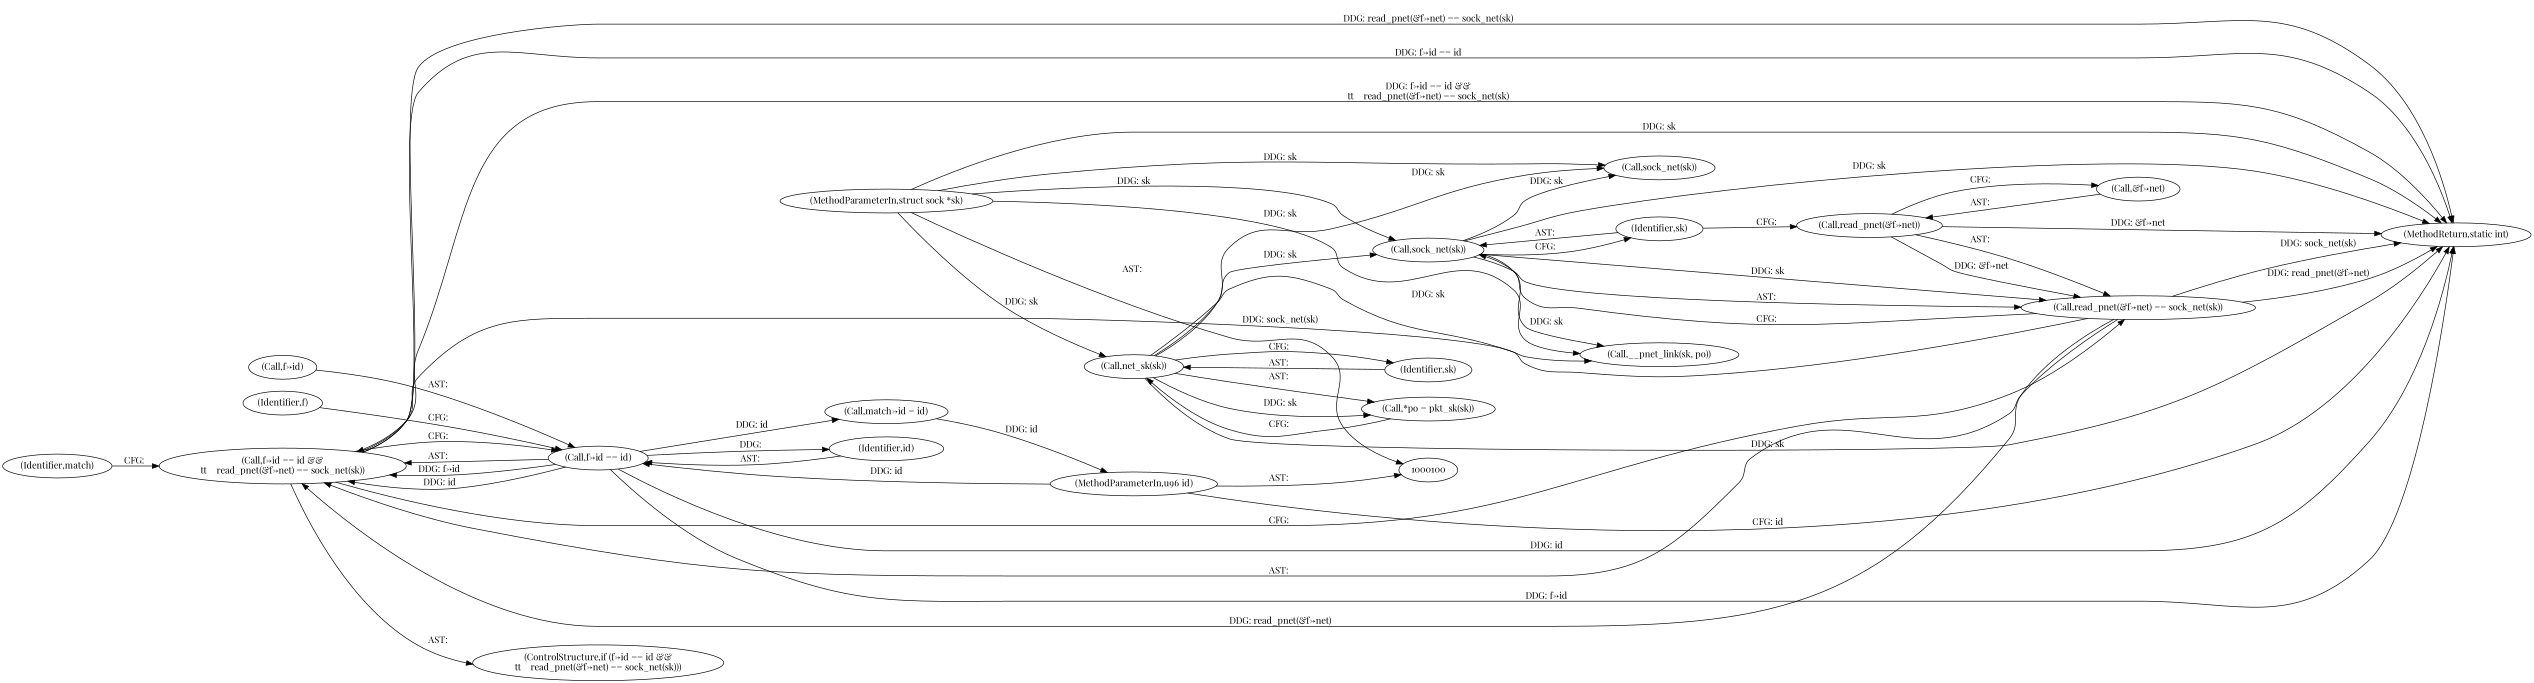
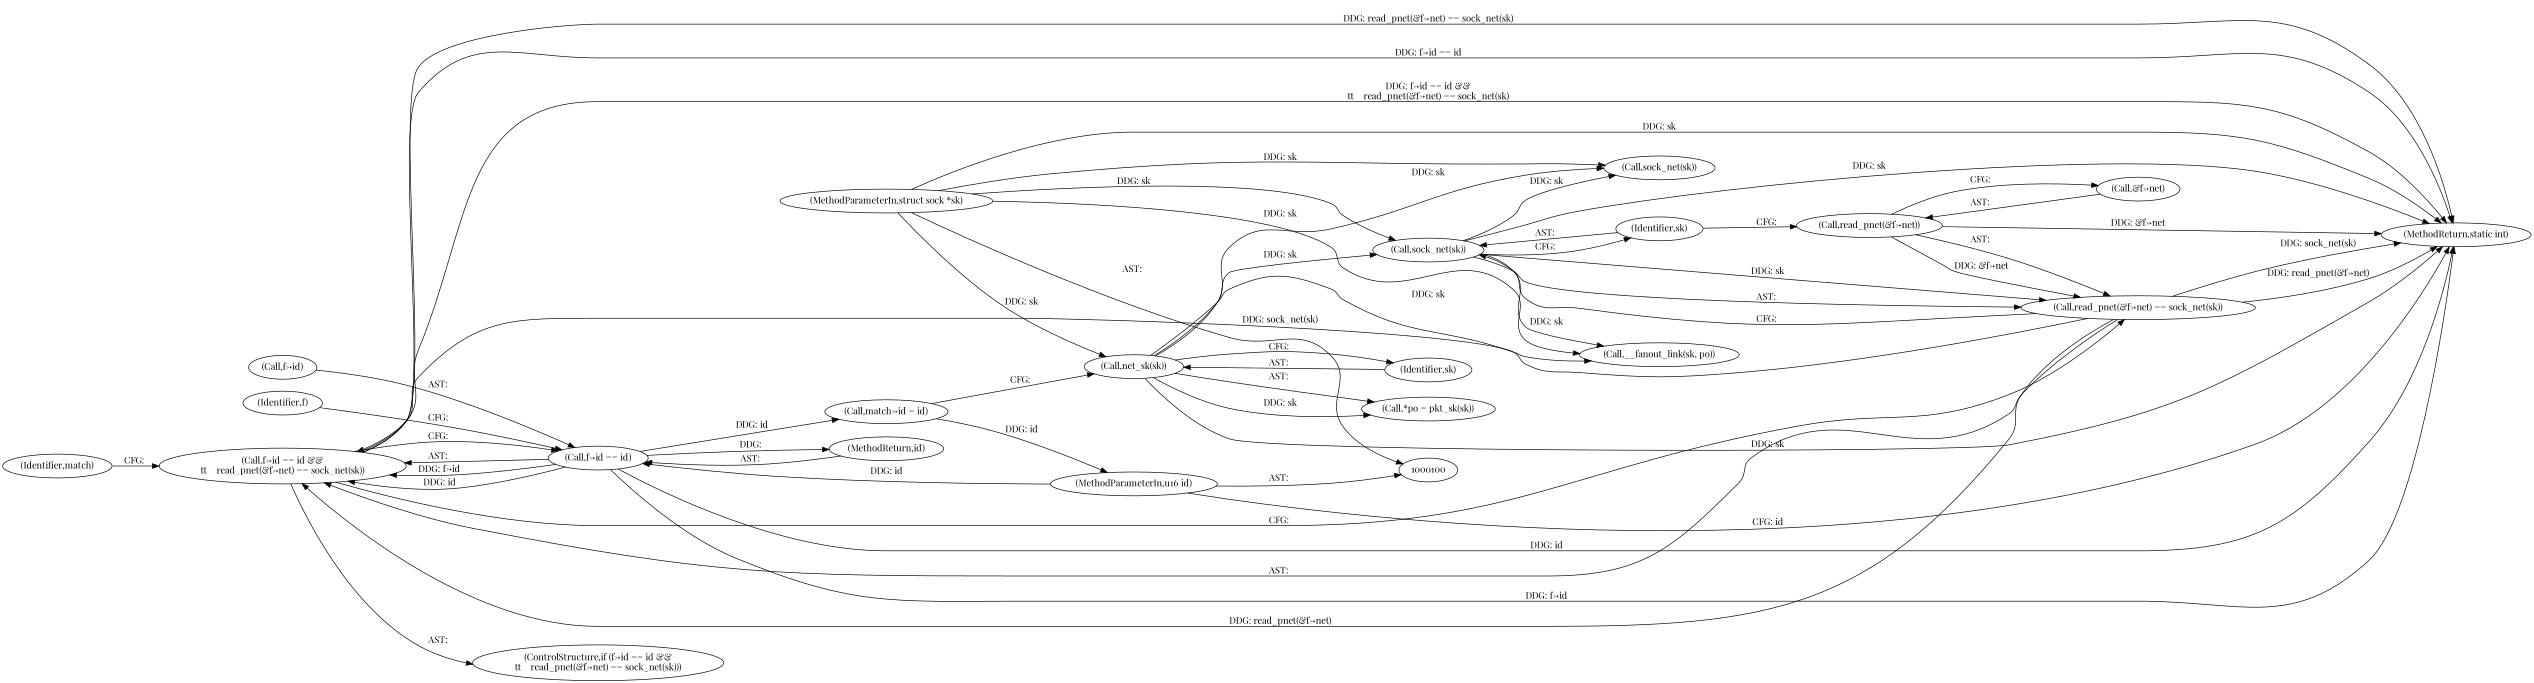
node "(Call,__pnet_link(sk, po))": label "(Call,__pnet_link(sk, po))" -> "(Call,__fanout_link(sk, po))"
edge "(Call,*po = pkt_sk(sk))" -> "(Call,net_sk(sk))": now "(Call,match->id = id)" -> "(Call,net_sk(sk))"
node "(Identifier,id)": label "(Identifier,id)" -> "(MethodReturn,id)"
node "(MethodParameterIn,u96 id)": label "(MethodParameterIn,u96 id)" -> "(MethodParameterIn,u16 id)"
